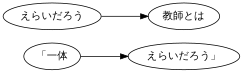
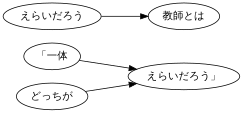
node "どっちが": added
